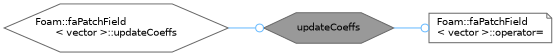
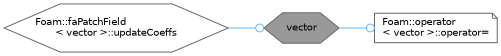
node "updateCoeffs": label "updateCoeffs" -> "vector"
node "Foam::faPatchField < vector >::operator=": label "Foam::faPatchField < vector >::operator=" -> "Foam::operator < vector >::operator="
